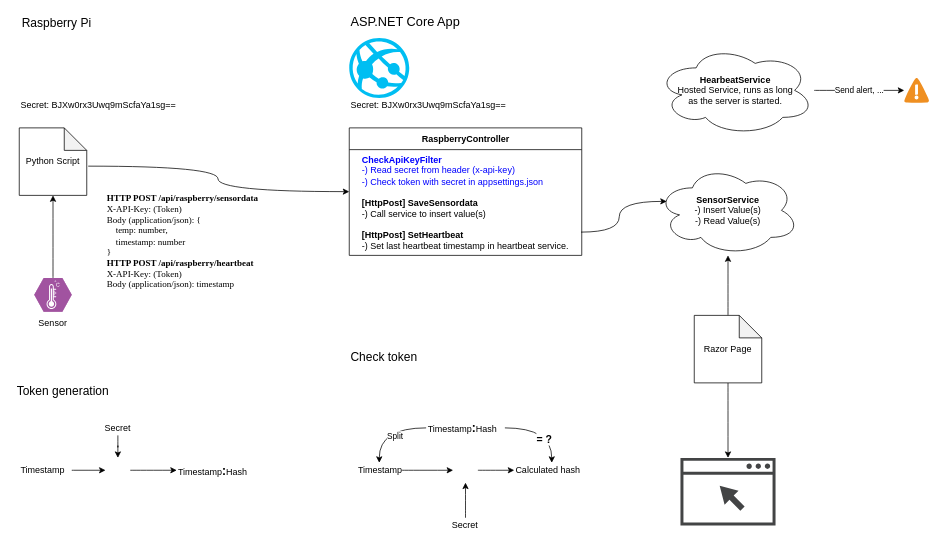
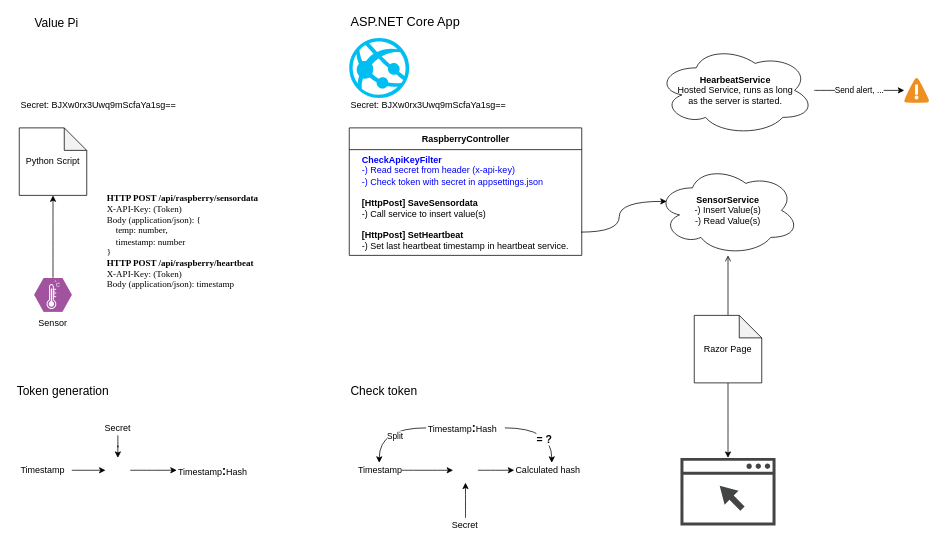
node "Raspberry Pi": label "Raspberry Pi" -> "Value Pi"
edge "Python Script" -> "RaspberryController": removed
edge "Razor Page" -> "SensorService -) Insert Value(s) -) Read Value(s)": arrowhead classic -> open
node "Check token": moved (407, 357) -> (407, 390)
